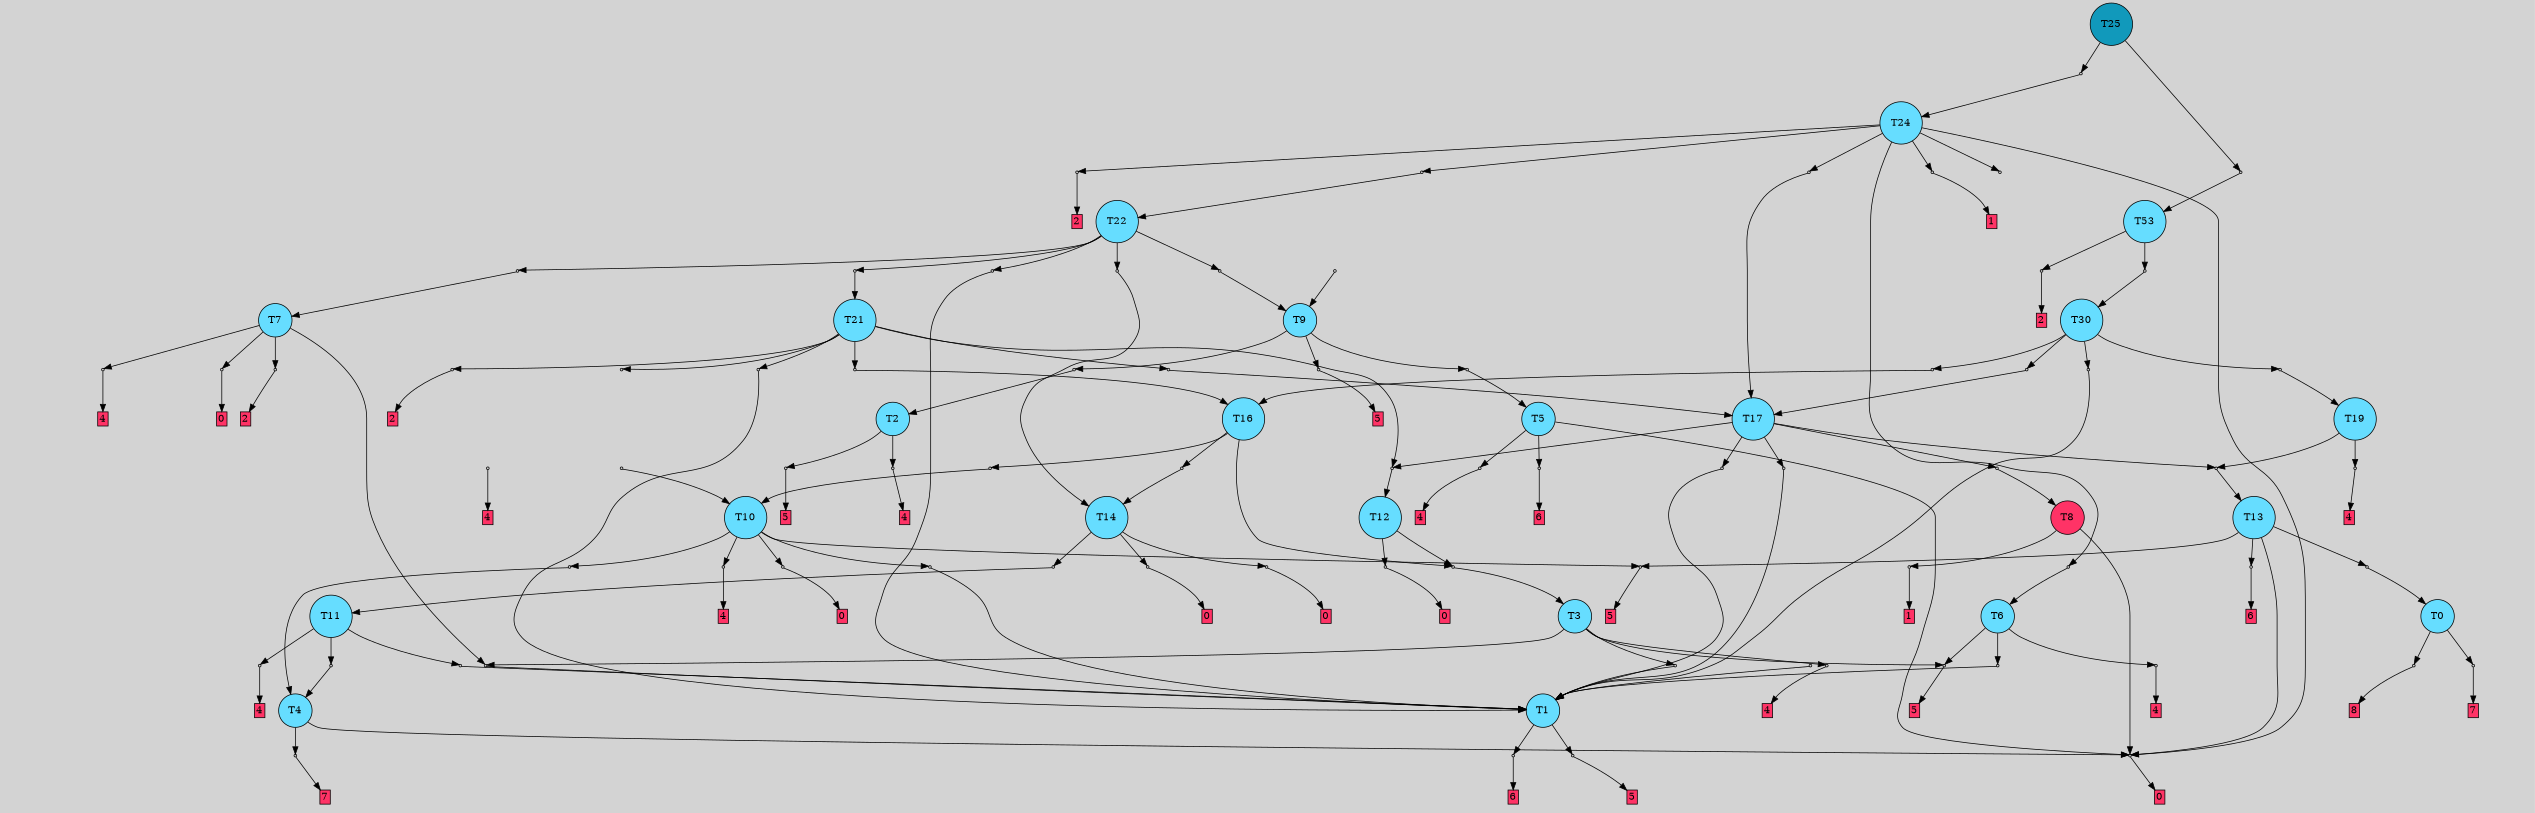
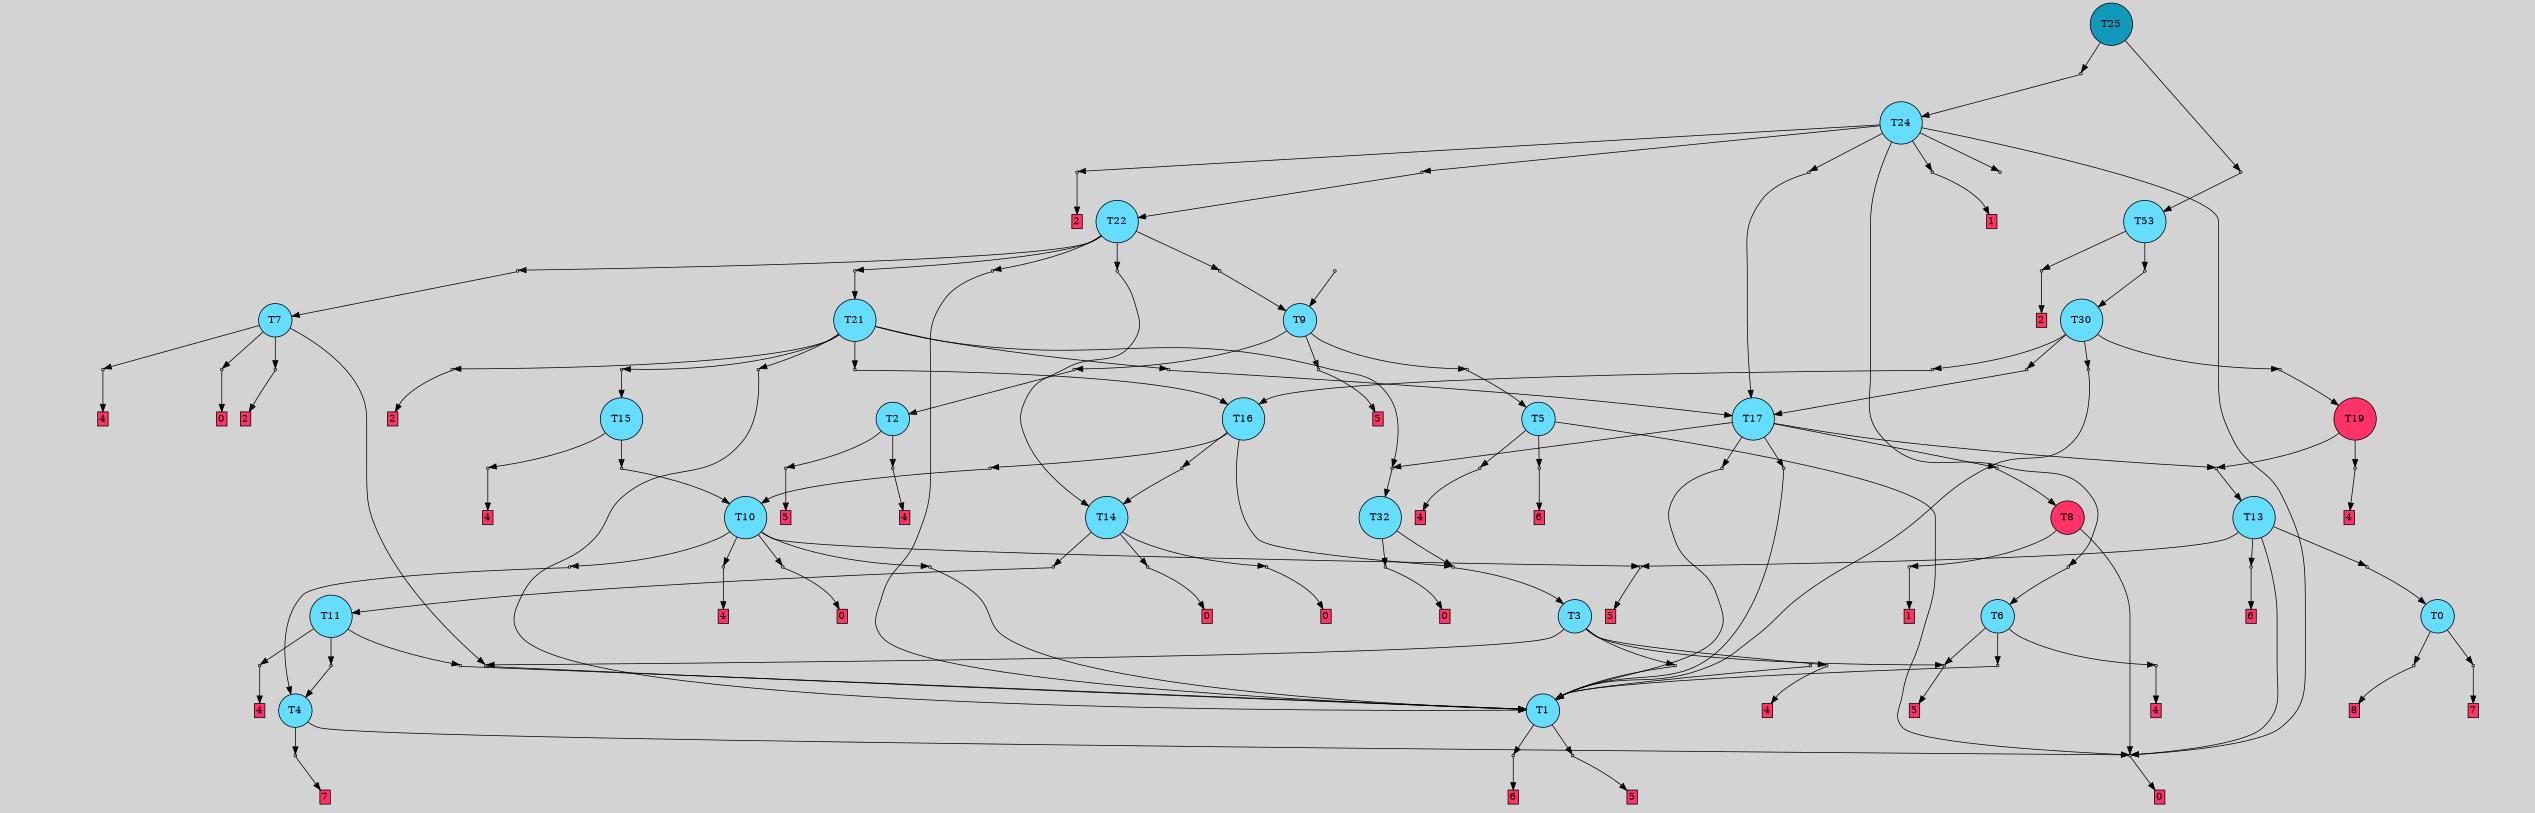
node "T15": added
node "T19": fillcolor #66ddff -> #ff3366
node "T12": label "T12" -> "T32"
